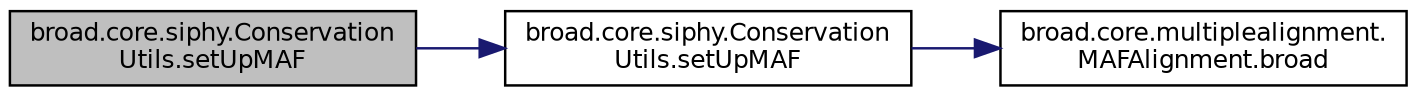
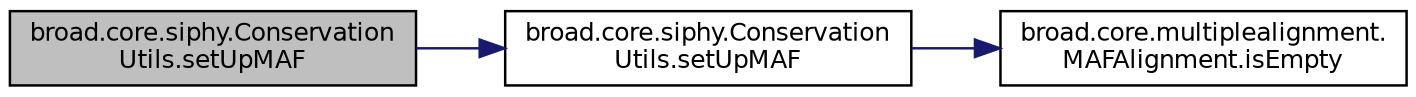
node "broad.core.multiplealignment. MAFAlignment.broad": label "broad.core.multiplealignment. MAFAlignment.broad" -> "broad.core.multiplealignment. MAFAlignment.isEmpty"
